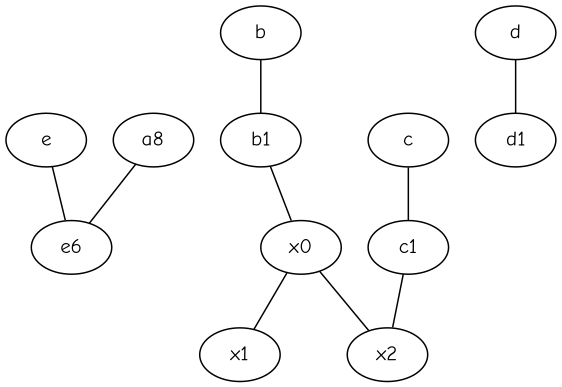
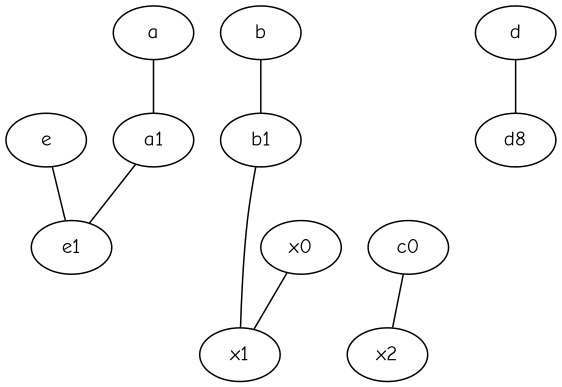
node "a": added
node "a8": label "a8" -> "a1"
node "c": removed
node "d1": label "d1" -> "d8"
edge "b1" -- "x0": now "b1" -- "x1"
node "e6": label "e6" -> "e1"
node "c1": label "c1" -> "c0"
edge "x0" -- "x2": removed
